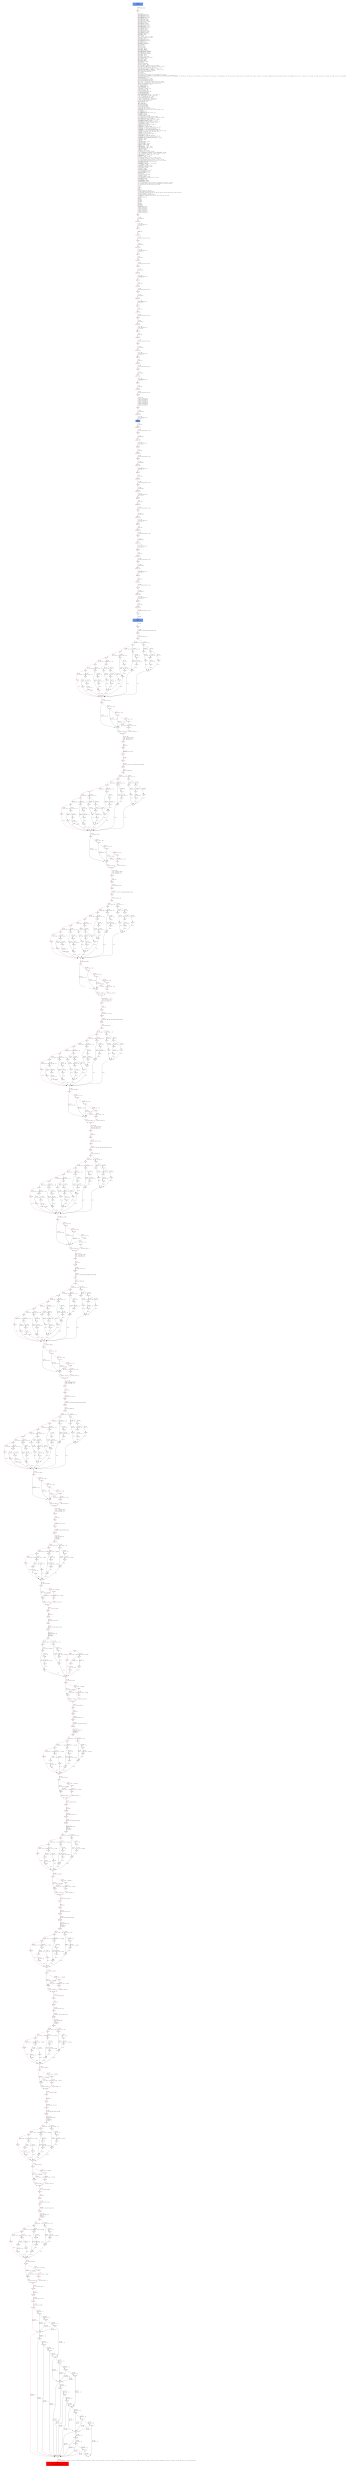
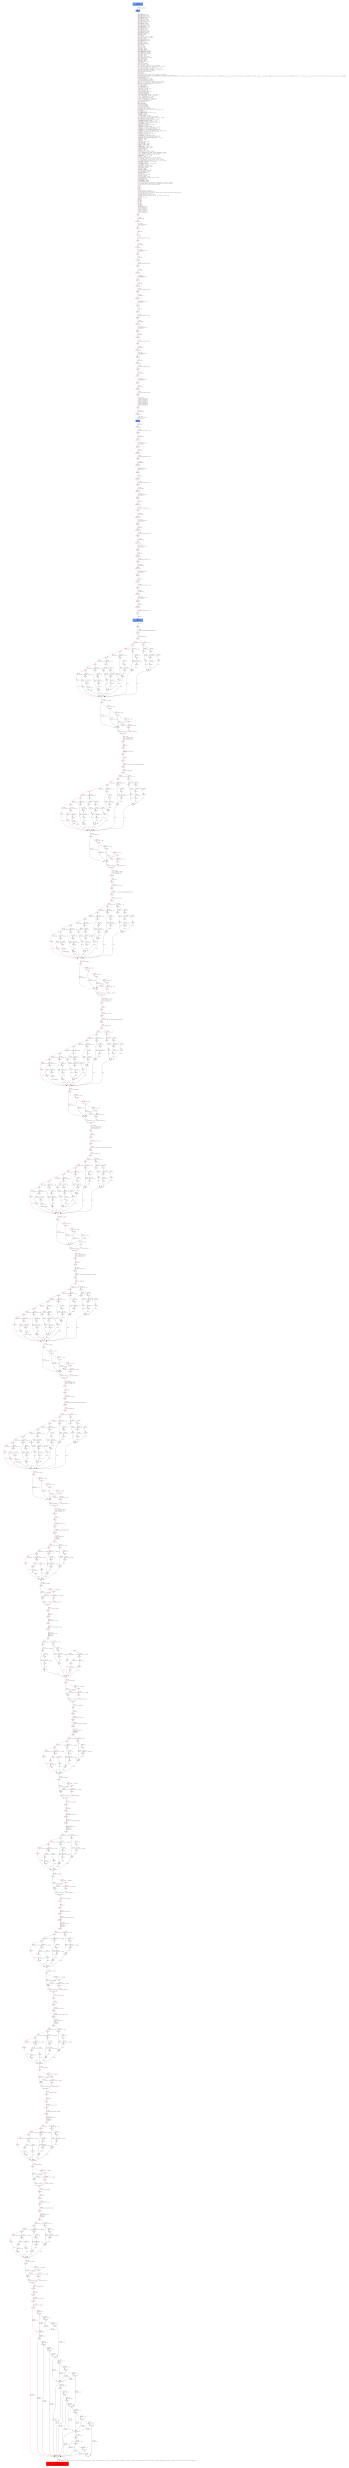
node "1 @ N183 main": fillcolor white -> cornflowerblue
